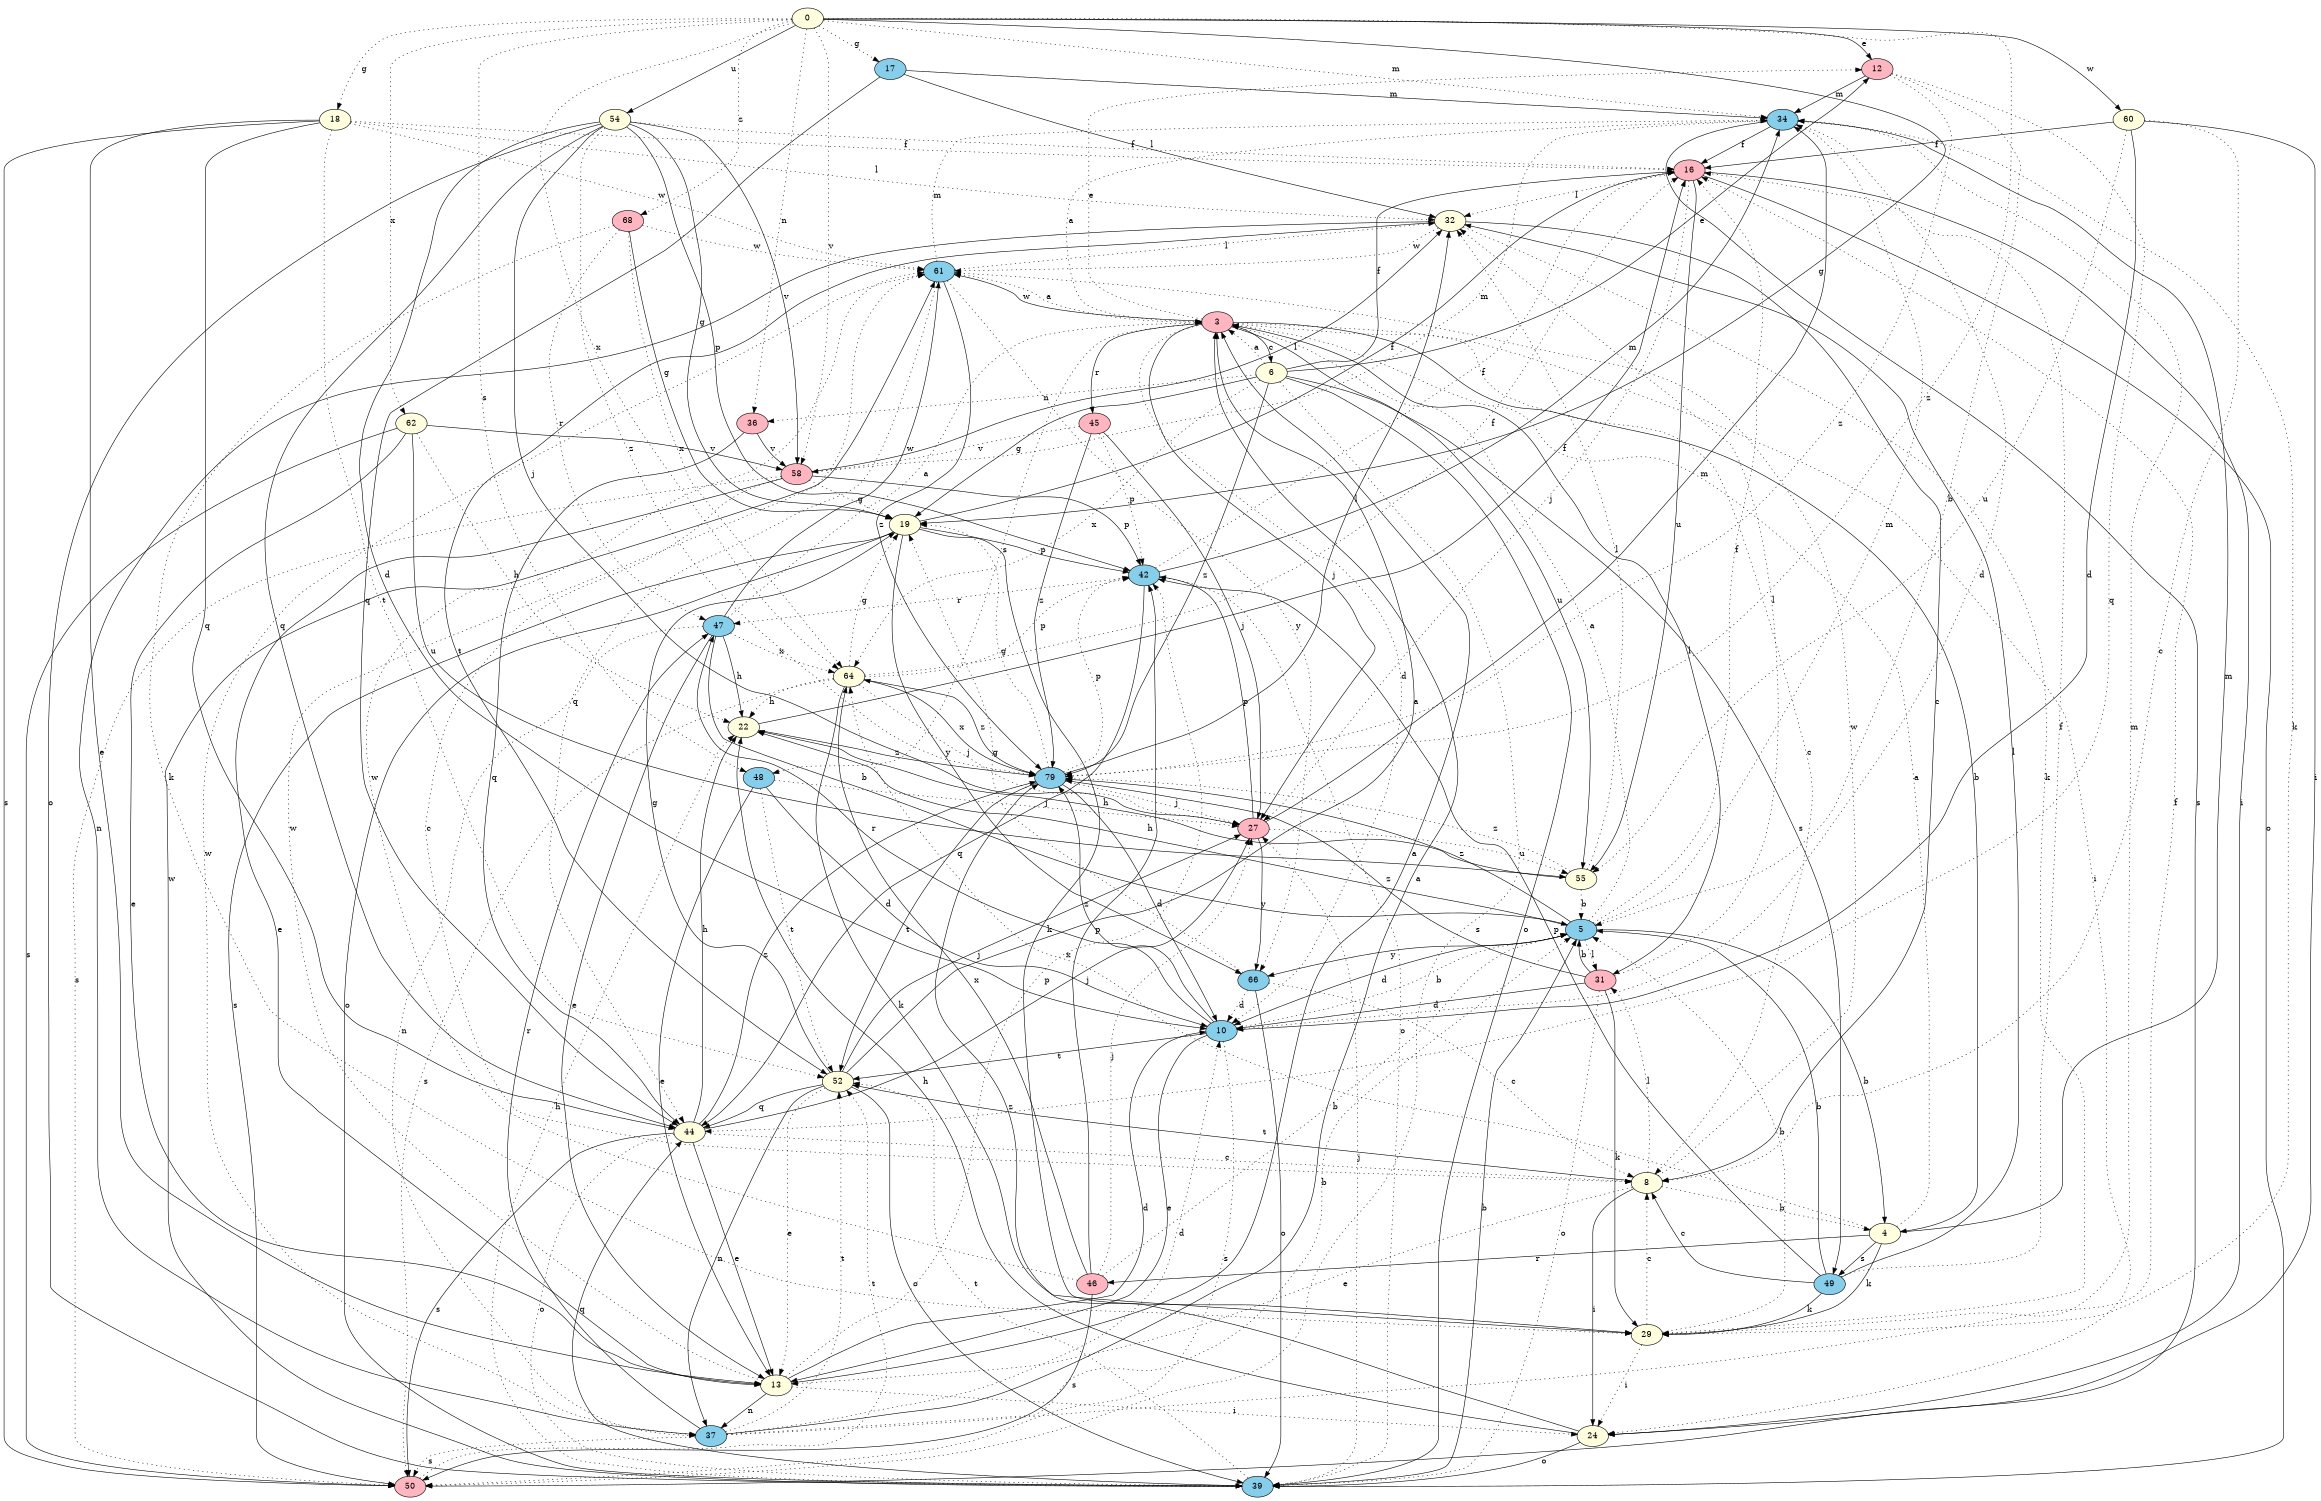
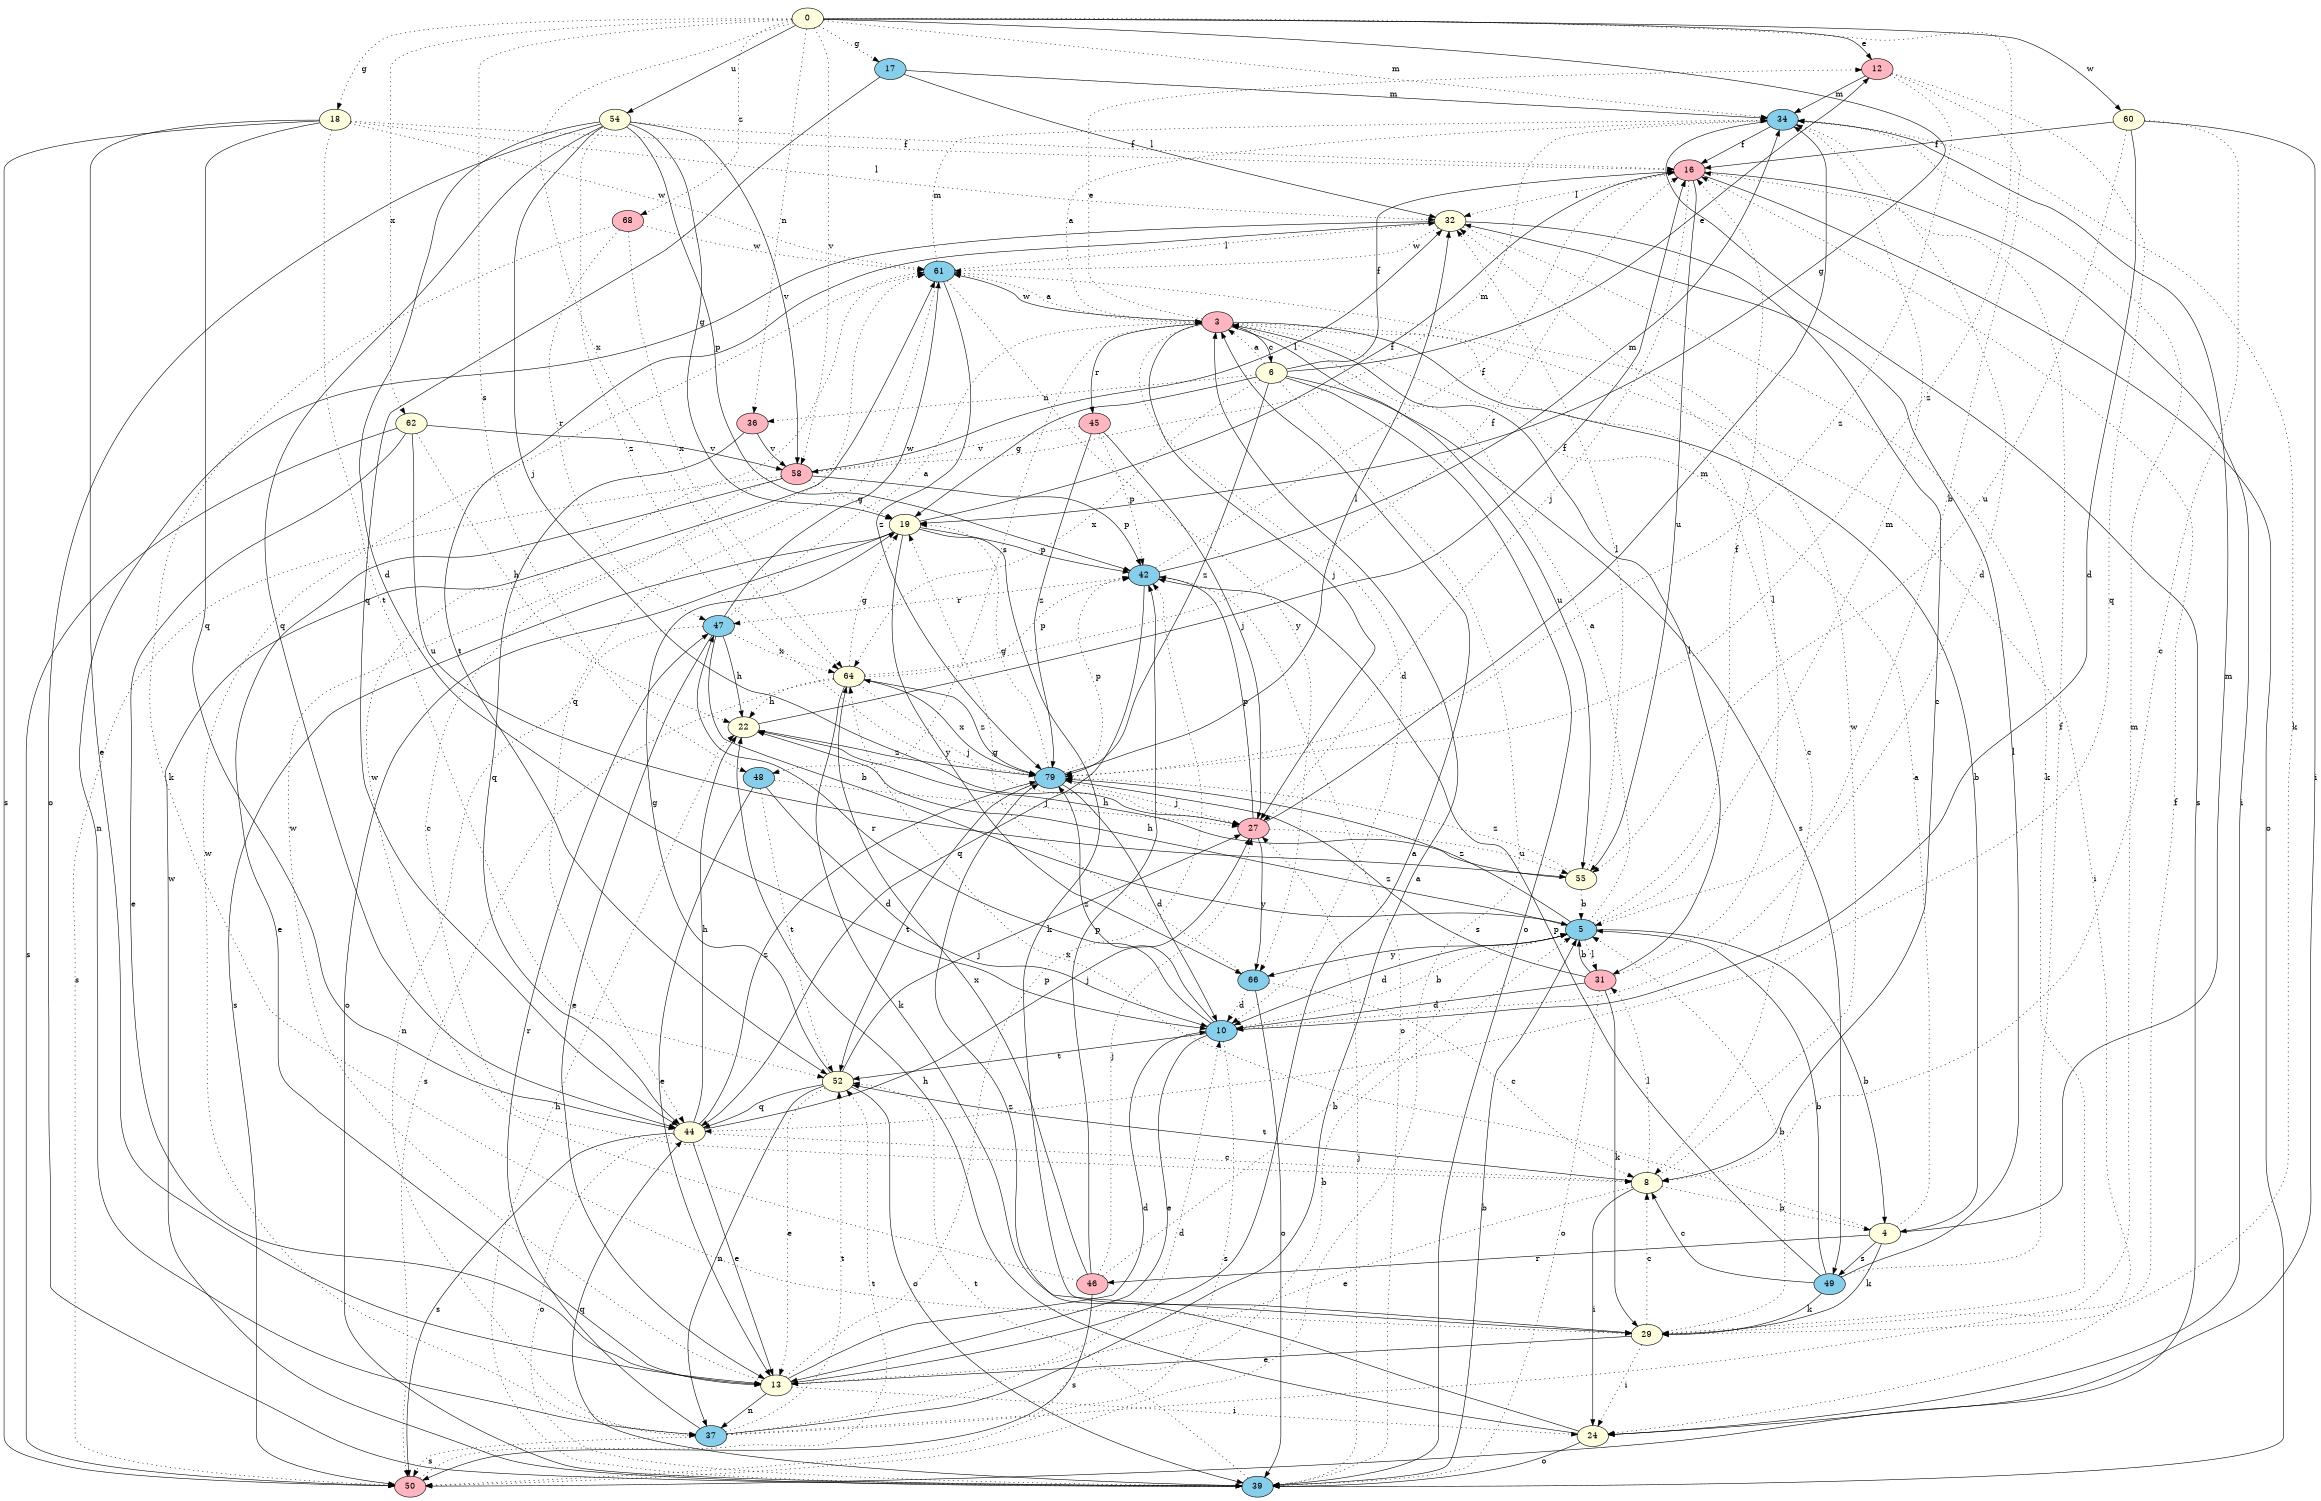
edge "68" -> "19": removed, label "g"
edge "52" -> "3": removed, label "a"
edge "29" -> "13": added, label "e"
